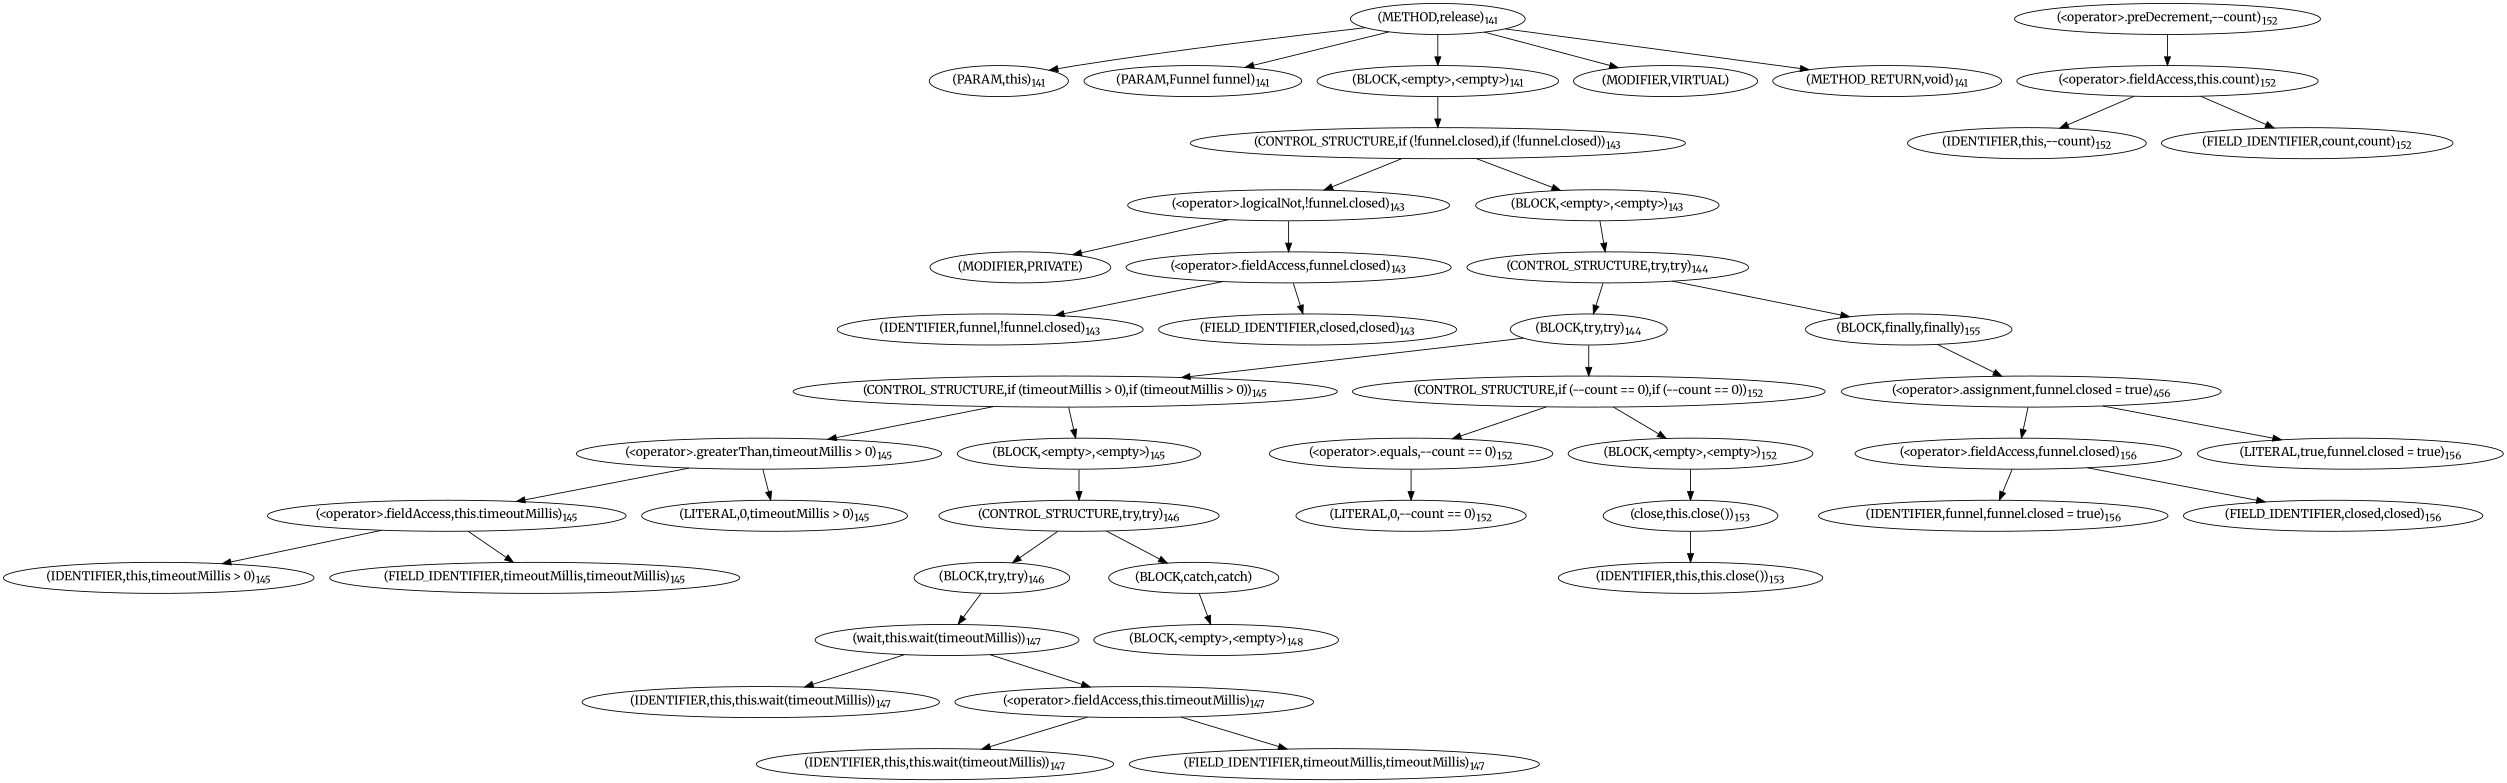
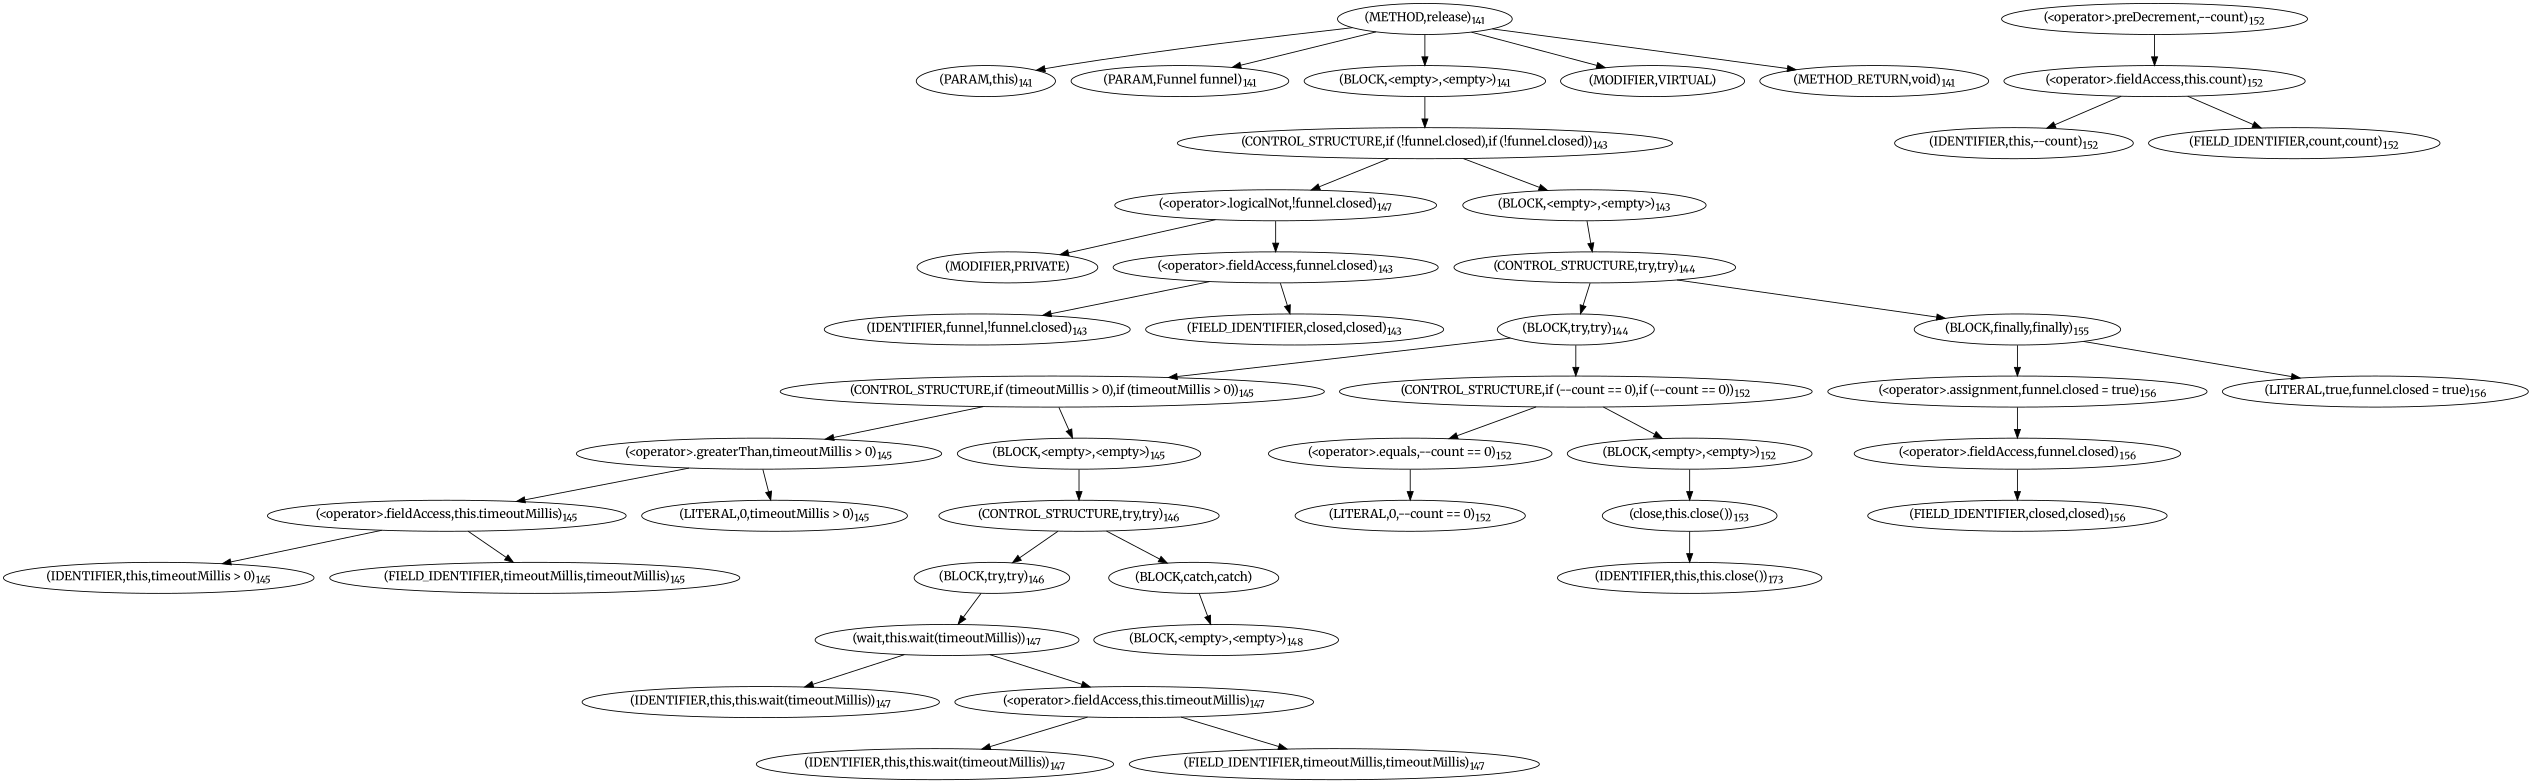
node "(<operator>.logicalNot,!funnel.closed)": text "143" -> "147"
node "(<operator>.assignment,funnel.closed = true)": text "456" -> "156"
edge "(<operator>.assignment,funnel.closed = true)" -> "(LITERAL,true,funnel.closed = true)": now "(BLOCK,finally,finally)" -> "(LITERAL,true,funnel.closed = true)"
node "(IDENTIFIER,funnel,funnel.closed = true)": removed
node "(IDENTIFIER,this,this.close())": text "153" -> "173"
